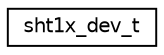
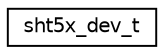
node "sht1x_dev_t": label "sht1x_dev_t" -> "sht5x_dev_t"
